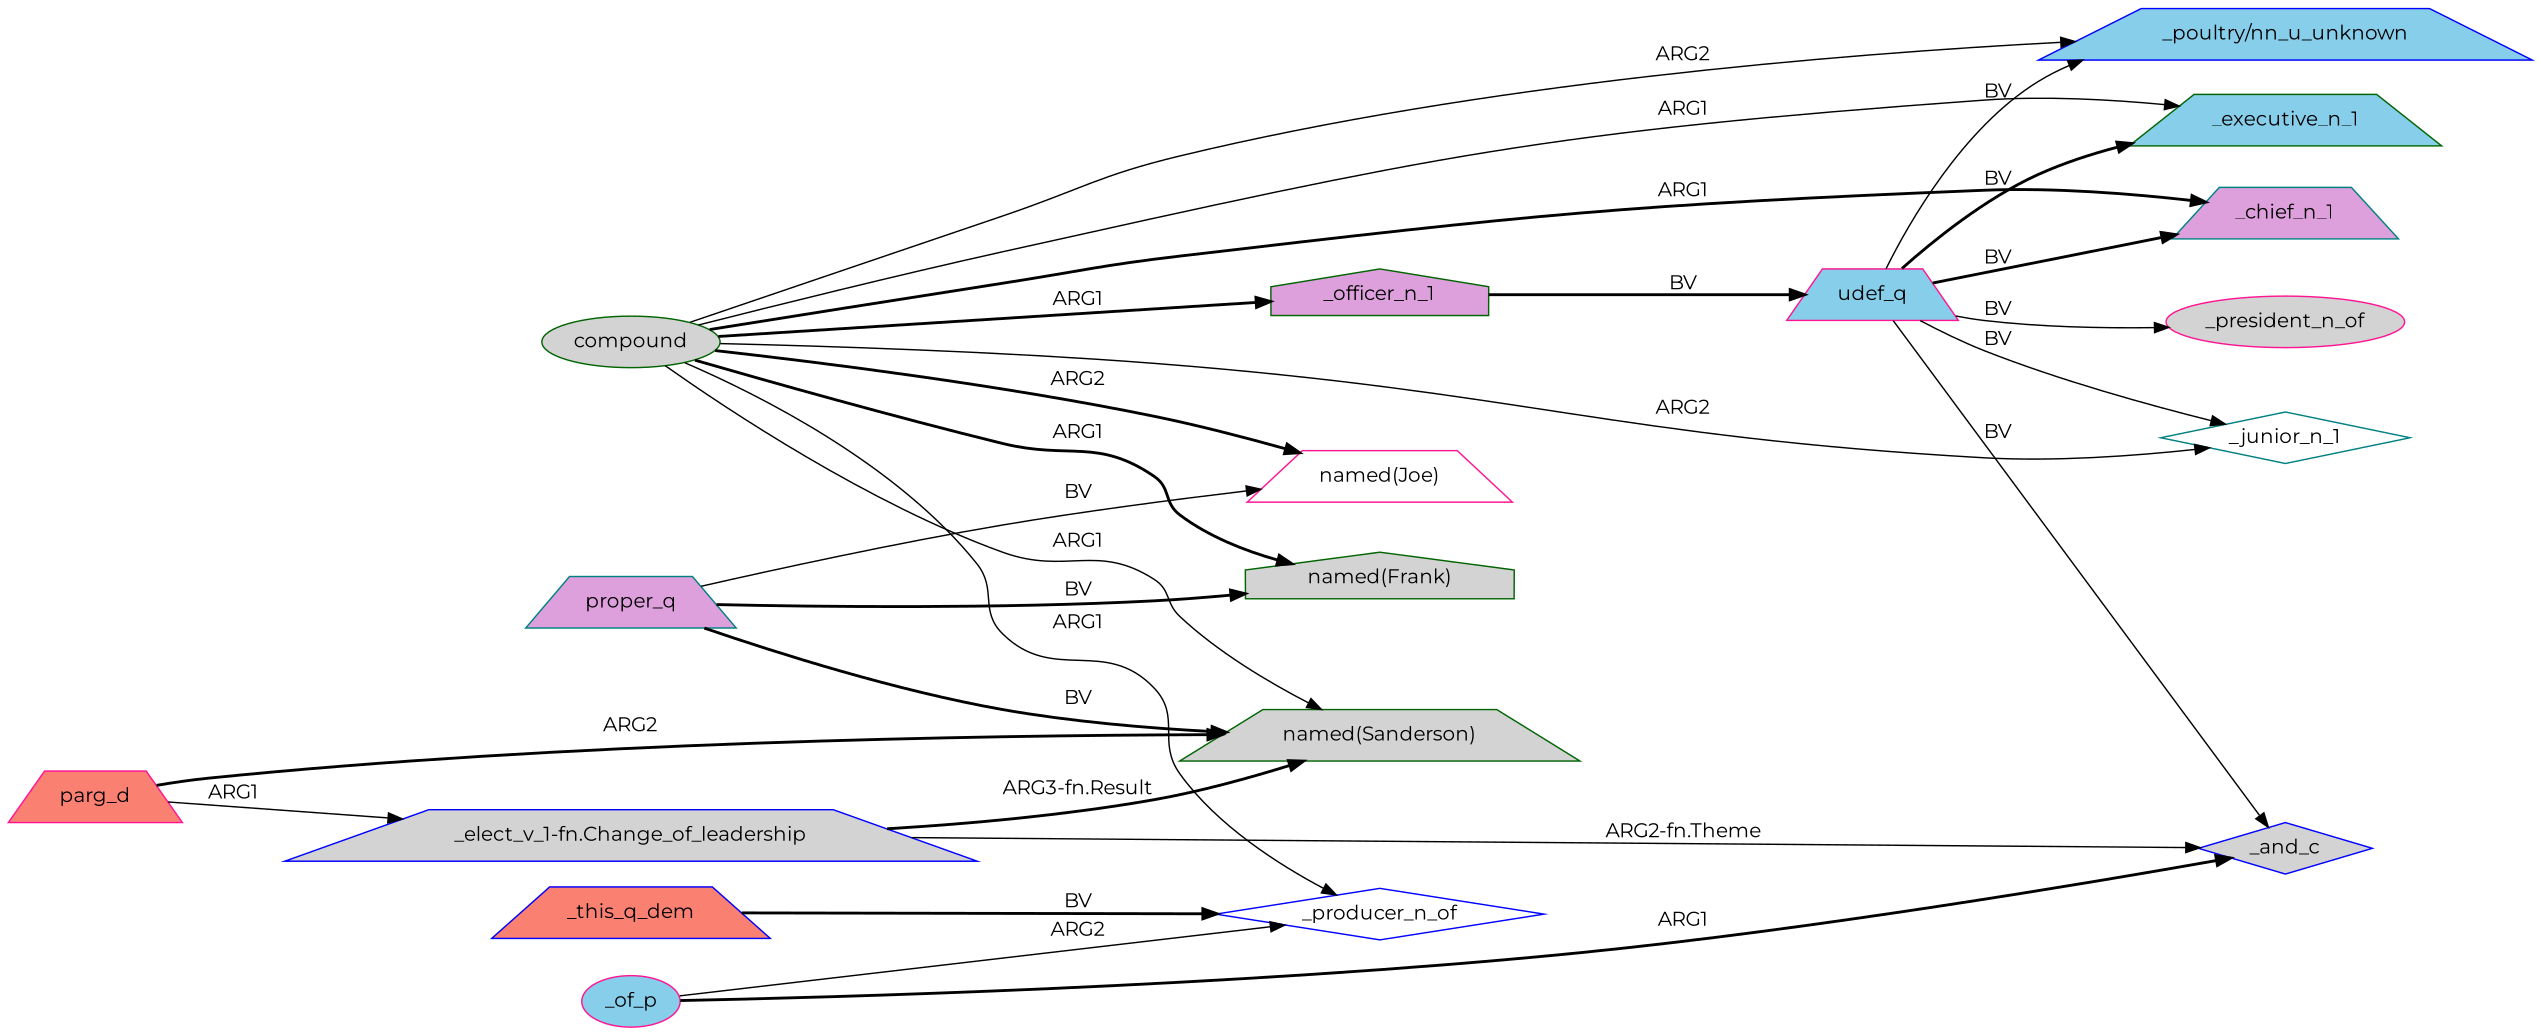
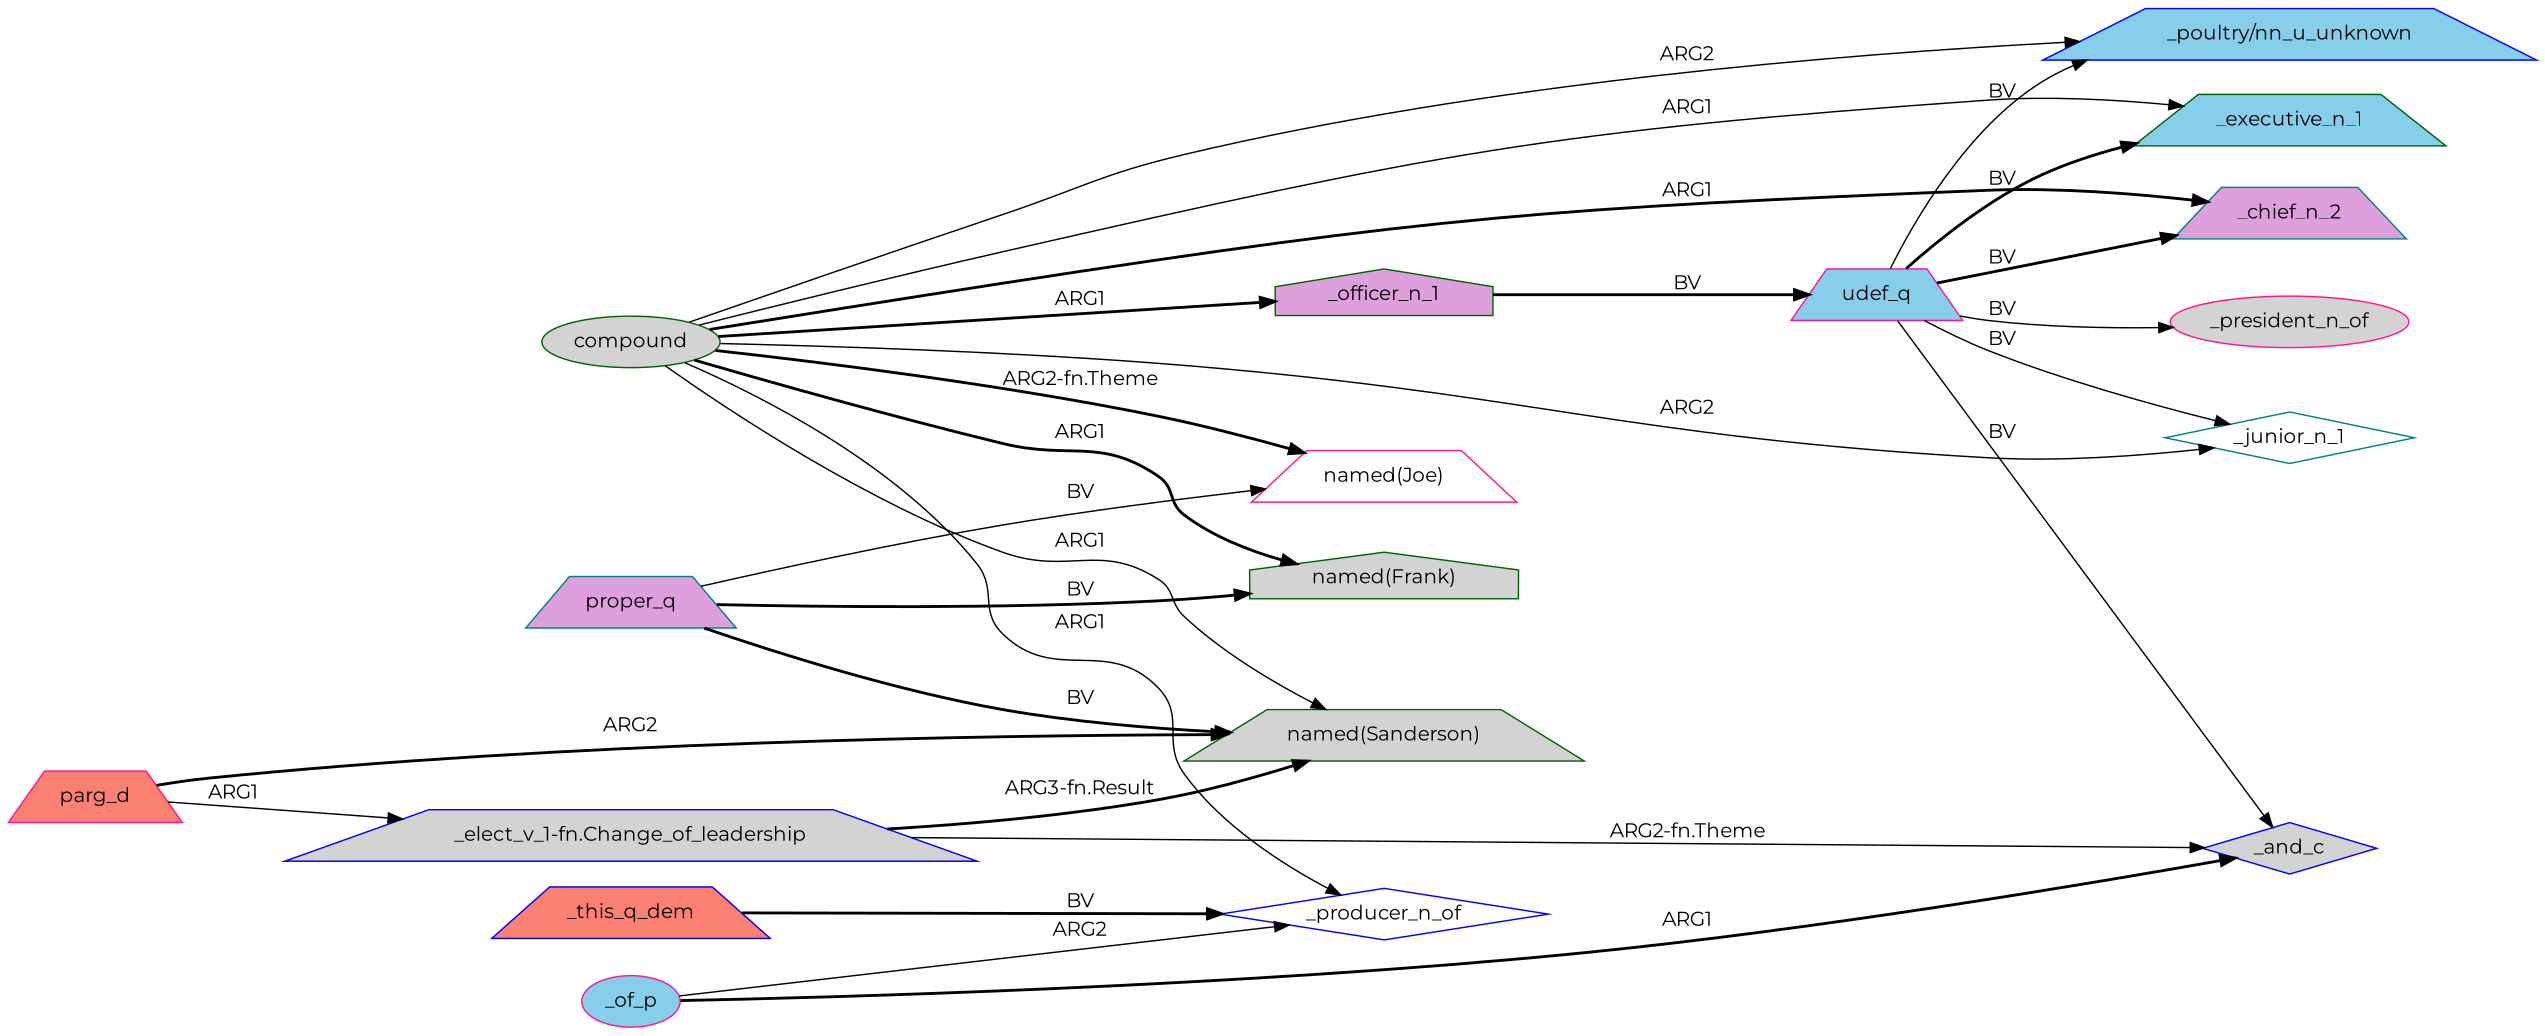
node "_chief_n_1": label "_chief_n_1" -> "_chief_n_2"
edge "compound" -> "named(Joe)": label "ARG2" -> "ARG2-fn.Theme"
